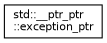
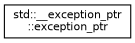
node "std::__ptr_ptr ::exception_ptr": label "std::__ptr_ptr ::exception_ptr" -> "std::__exception_ptr ::exception_ptr"
